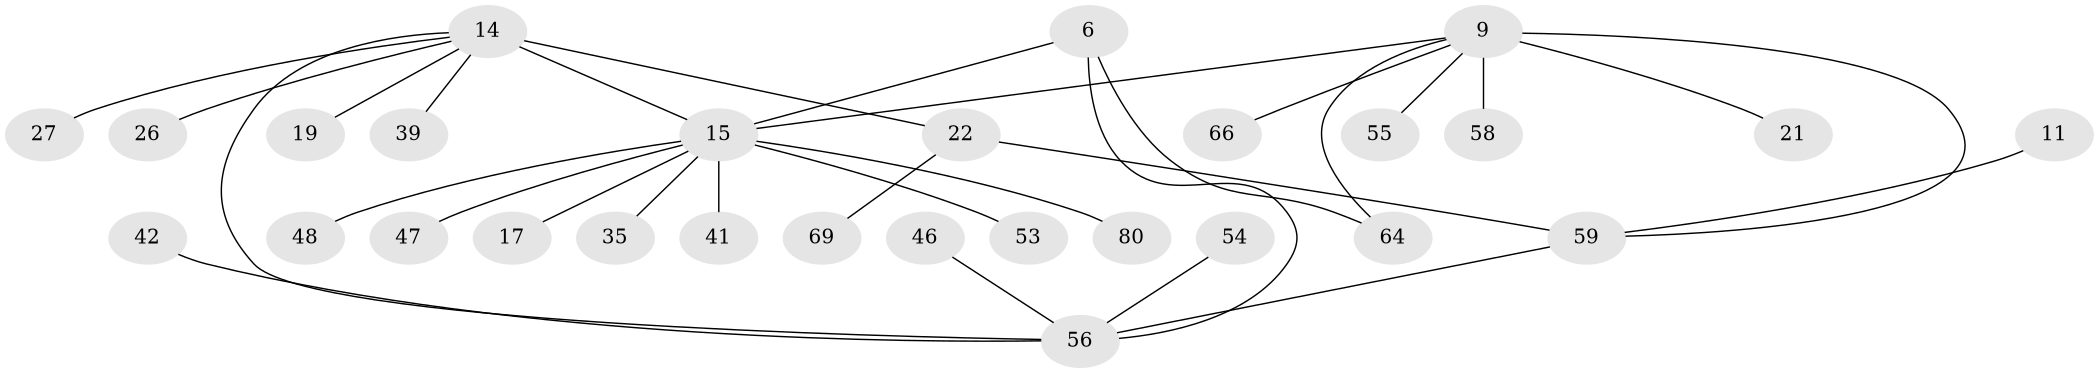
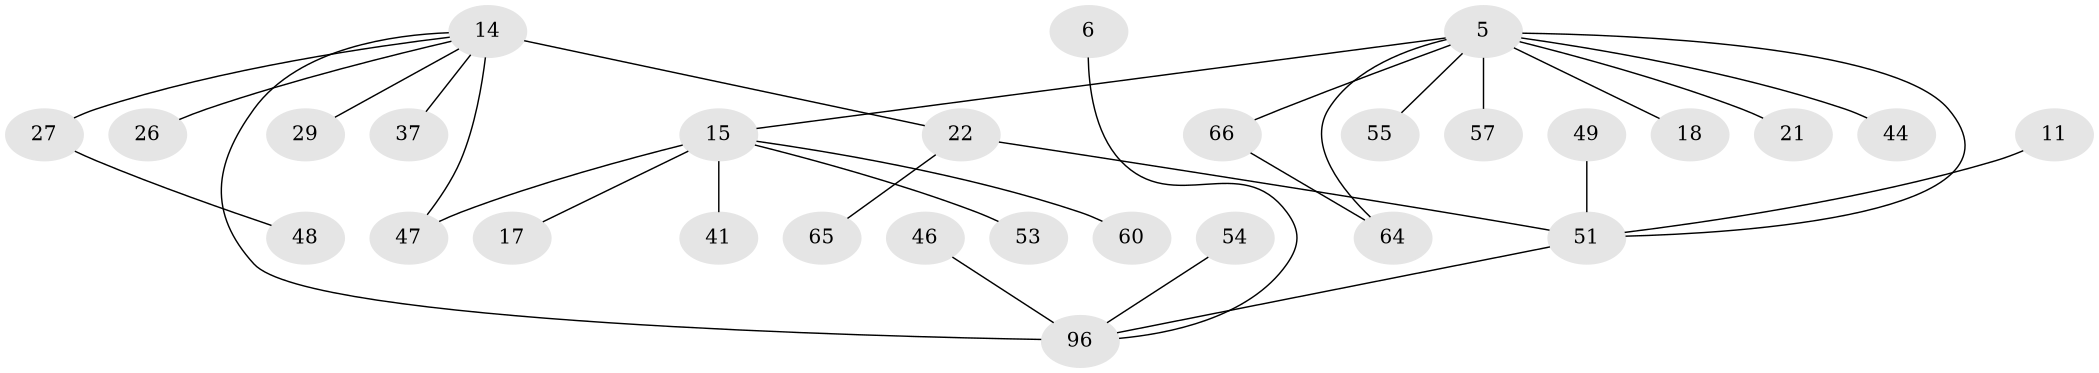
node "9": label "9" -> "5"
edge "14" -- "15": now "14" -- "47"
edge "6" -- "15": removed
node "19": label "19" -> "29"
node "39": label "39" -> "37"
node "58": label "58" -> "57"
node "49": added
node "18": added
node "44": added
edge "6" -- "64": now "66" -- "64"
edge "15" -- "48": now "27" -- "48"
node "42": removed
node "35": removed
node "69": label "69" -> "65"
node "80": label "80" -> "60"
node "59": label "59" -> "51"
node "56": label "56" -> "96"
